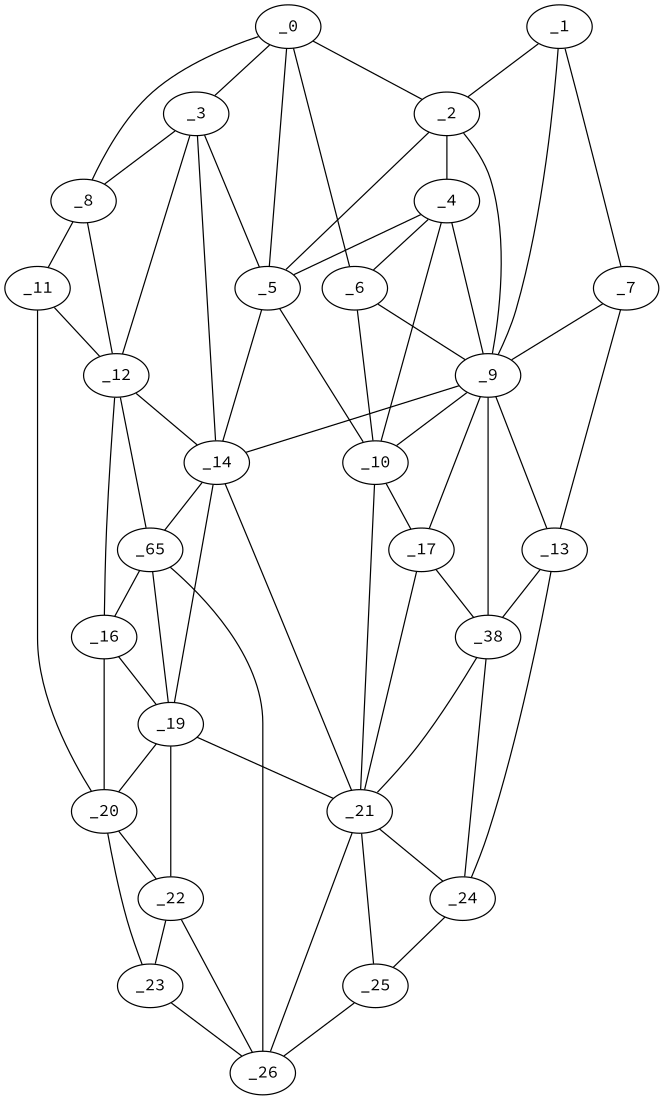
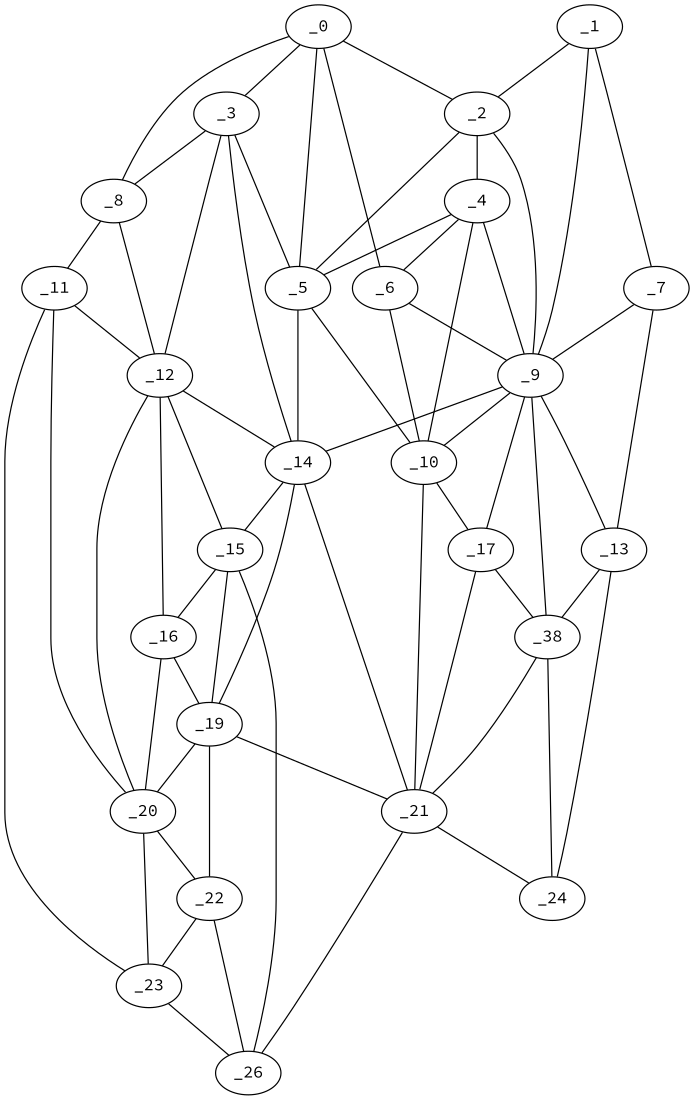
node "_65": label "_65" -> "_15"
edge "_12" -- "_20": added
edge "_11" -- "_23": added
node "_25": removed
